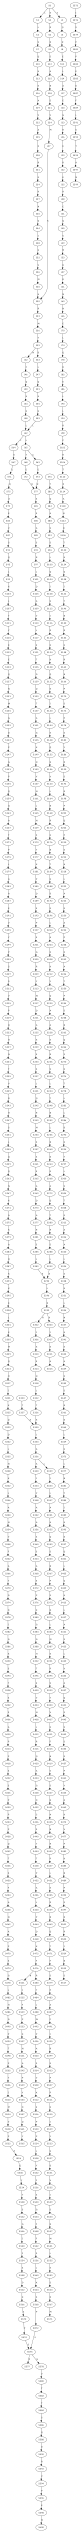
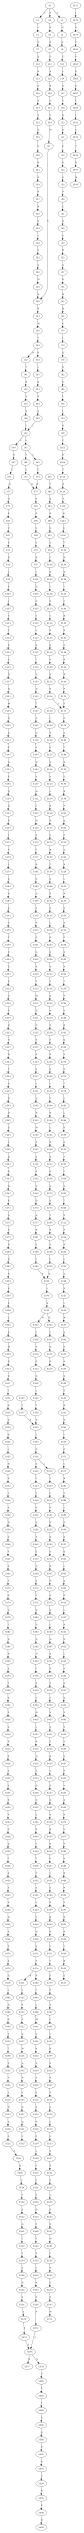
edge "S136" -> "S140": now "S136" -> "S174"
